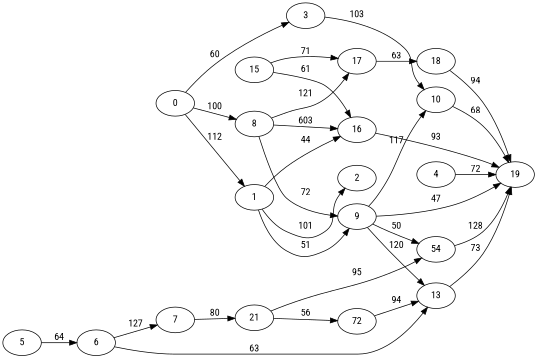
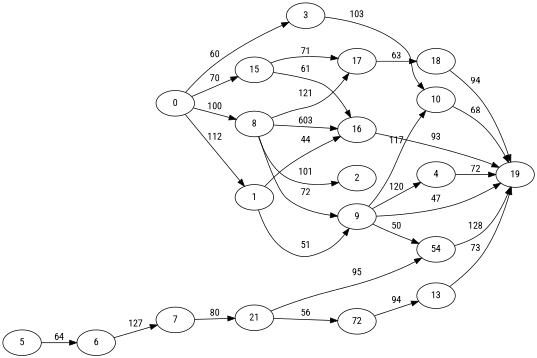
edge "0" -> "15": added, label "70"
edge "1" -> "2": now "8" -> "2"
edge "9" -> "13": now "9" -> "4"
edge "6" -> "13": removed, label "63"
